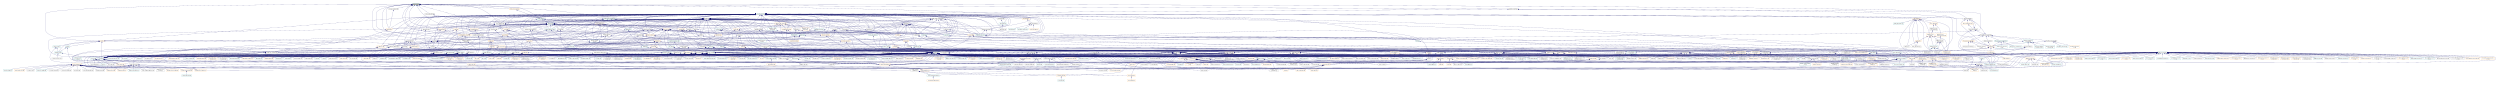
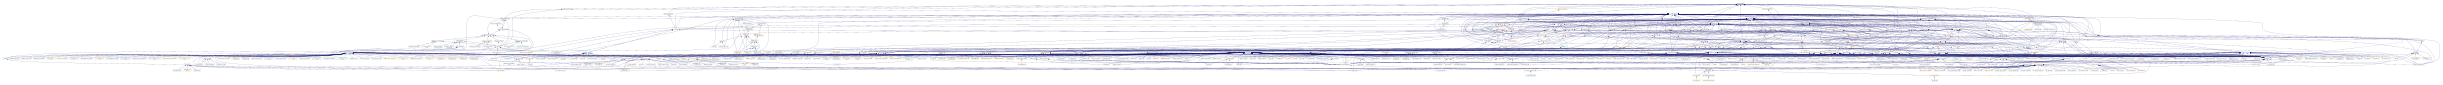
node "benchmark_is_heap.cpp": removed
